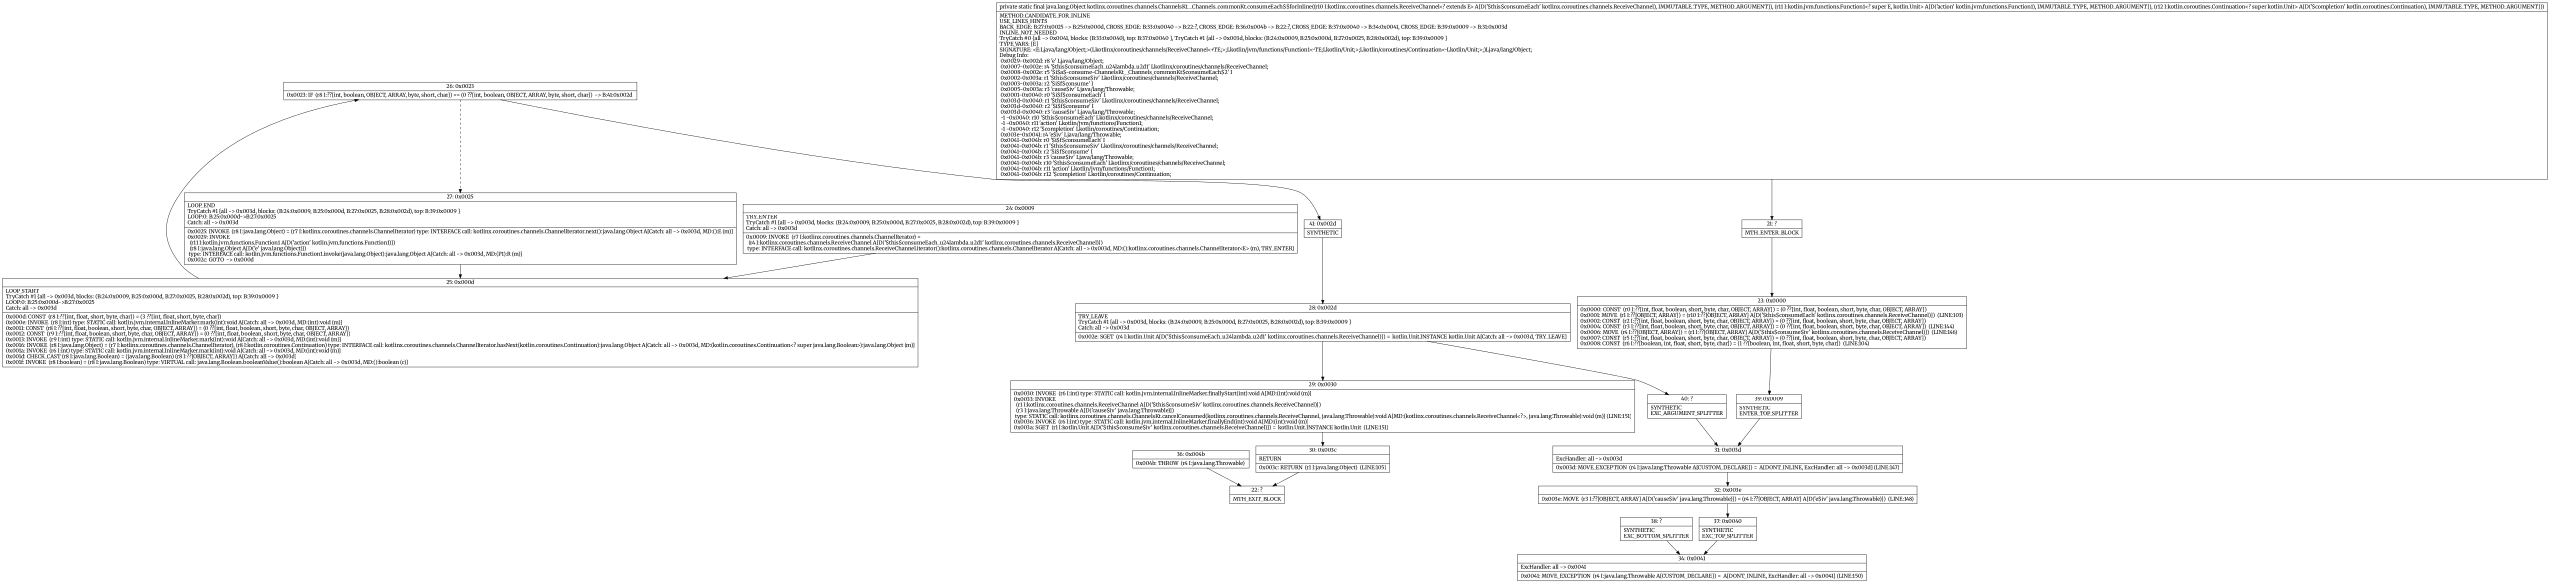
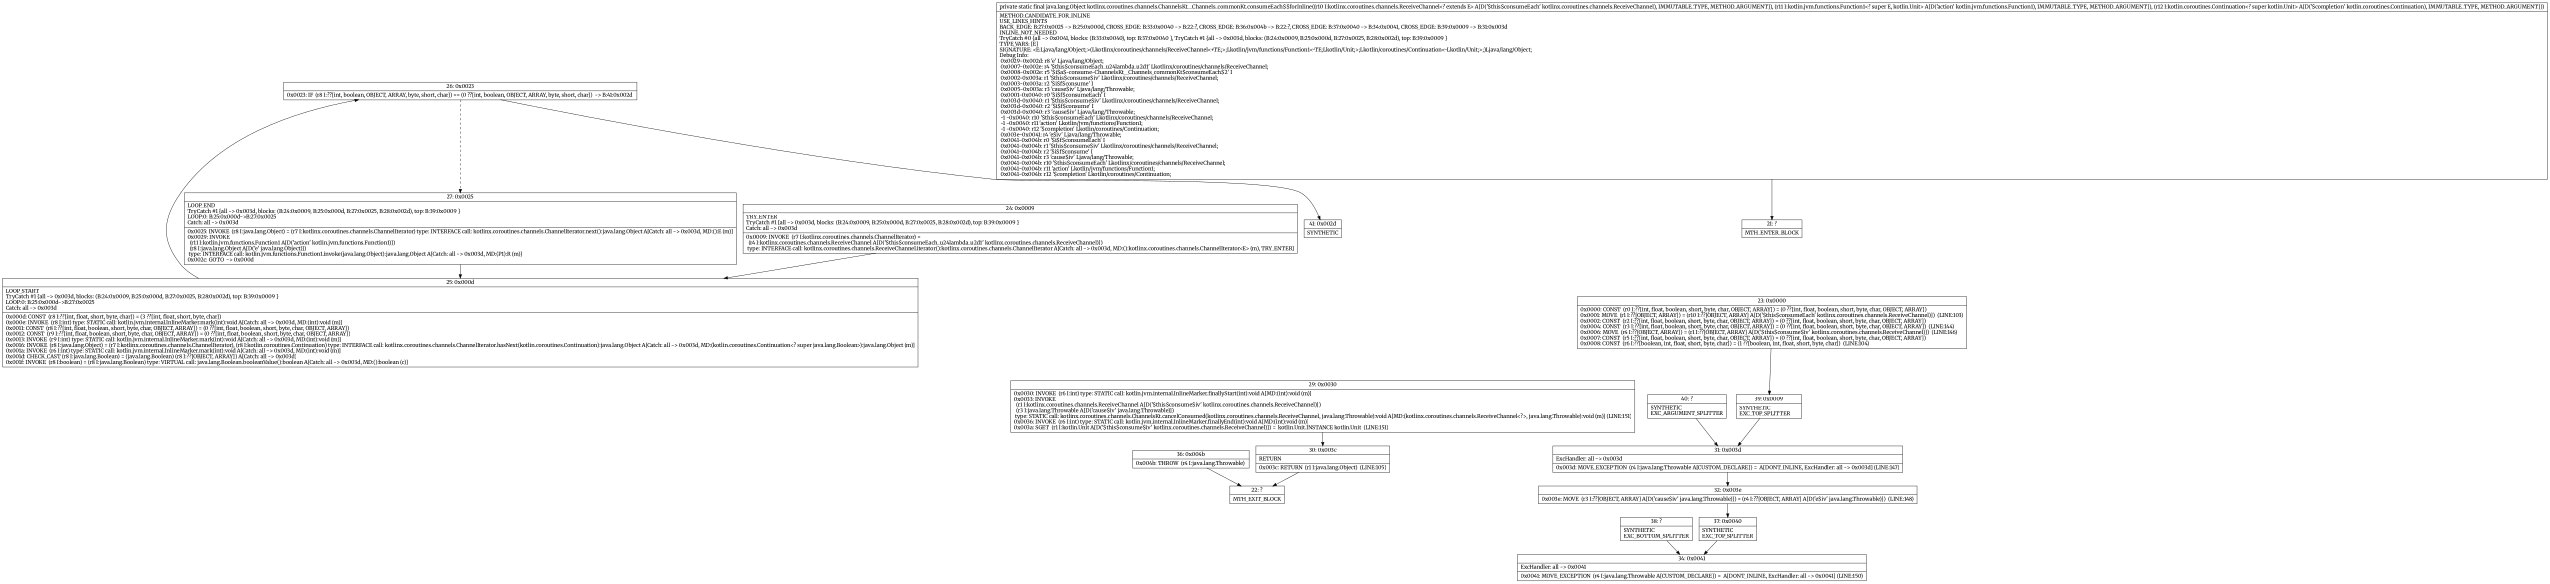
edge "21: ?" -> "23: 0x0000": removed
node "28: 0x002d": removed
node "39: 0x0009": text "ENTER_TOP_SPLITTER" -> "EXC_TOP_SPLITTER"
